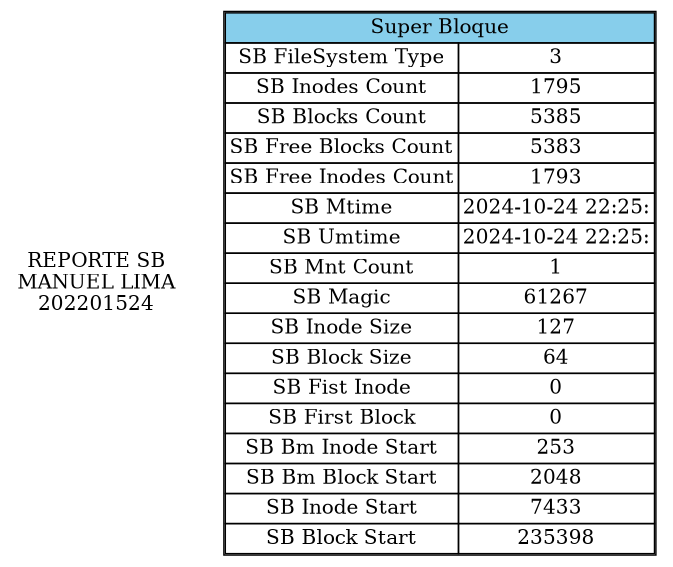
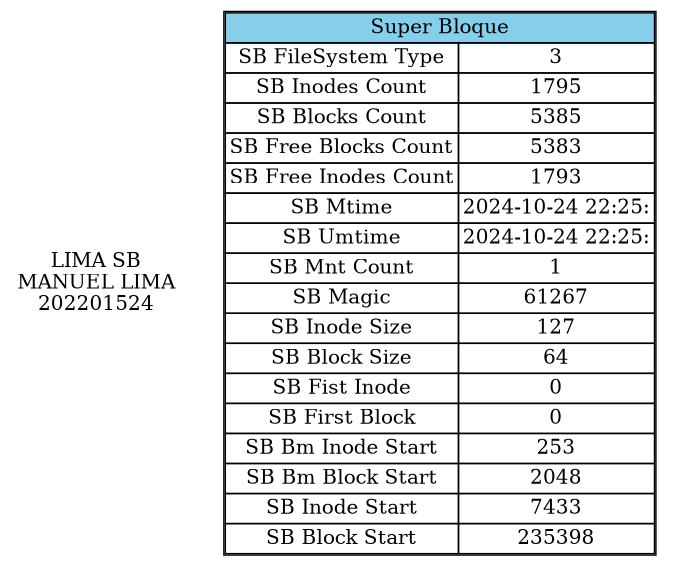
node "REPORTE SB MANUEL LIMA 202201524": label "REPORTE SB MANUEL LIMA 202201524" -> "LIMA SB MANUEL LIMA 202201524"
